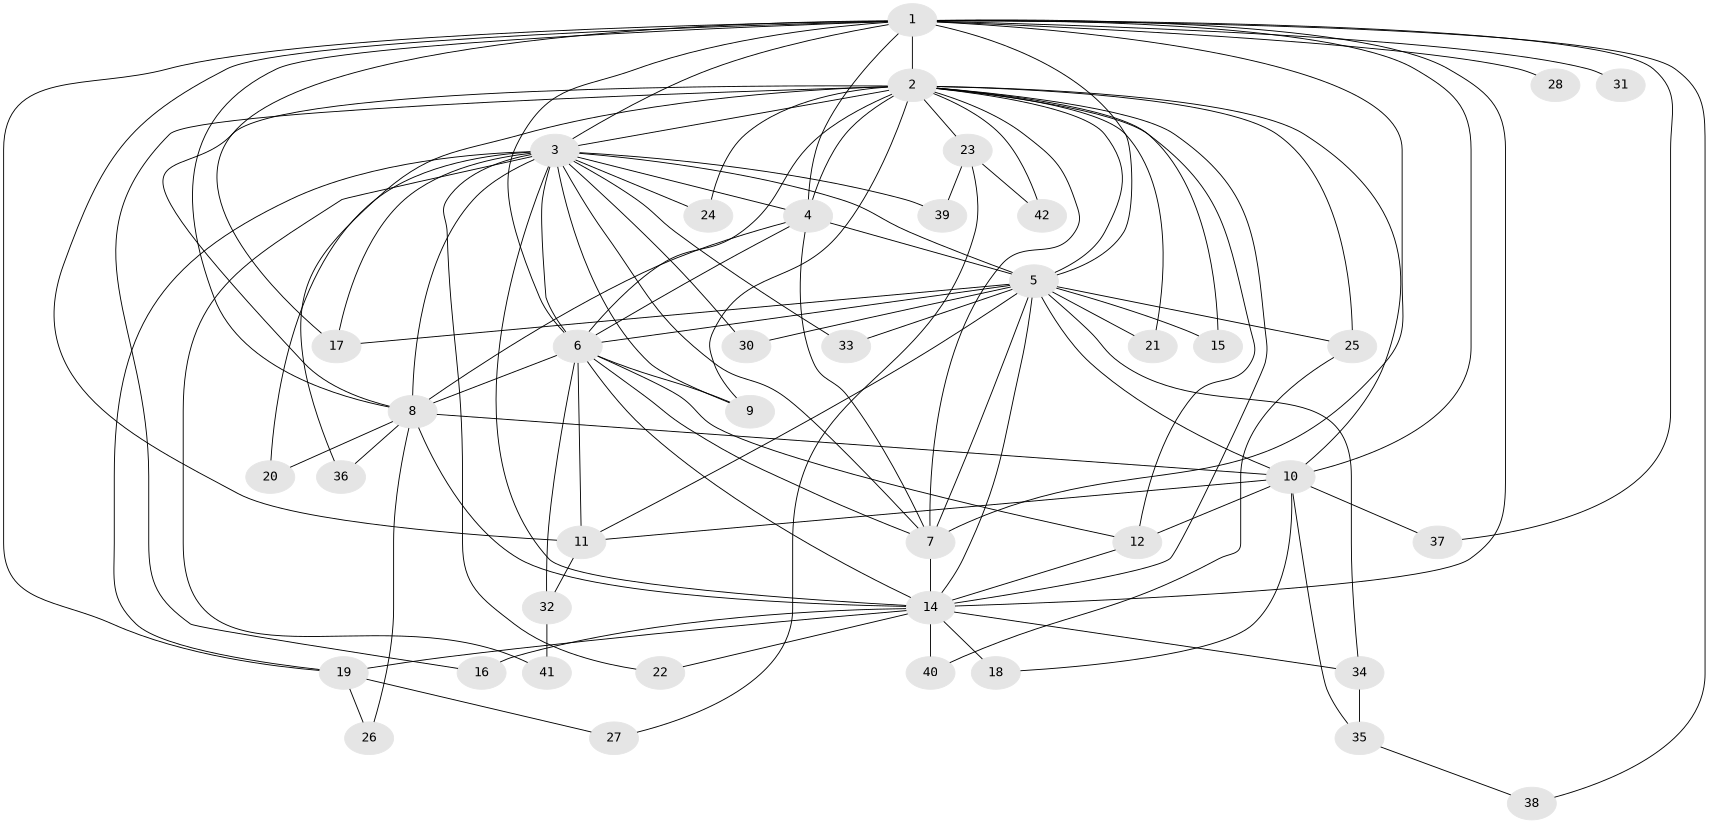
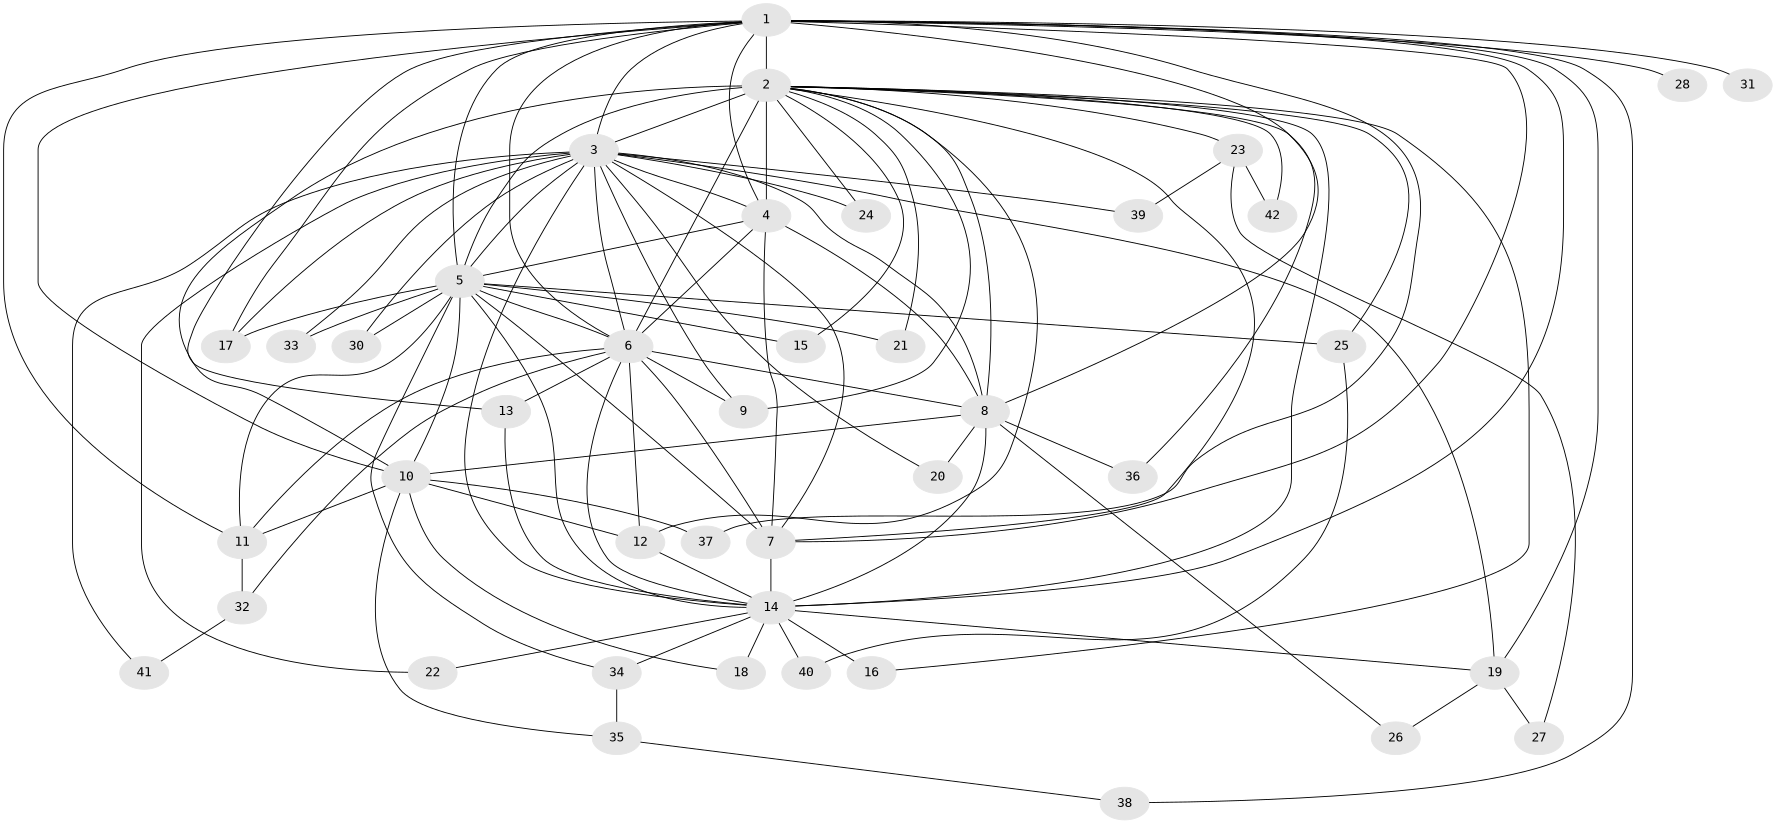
node "13": added
